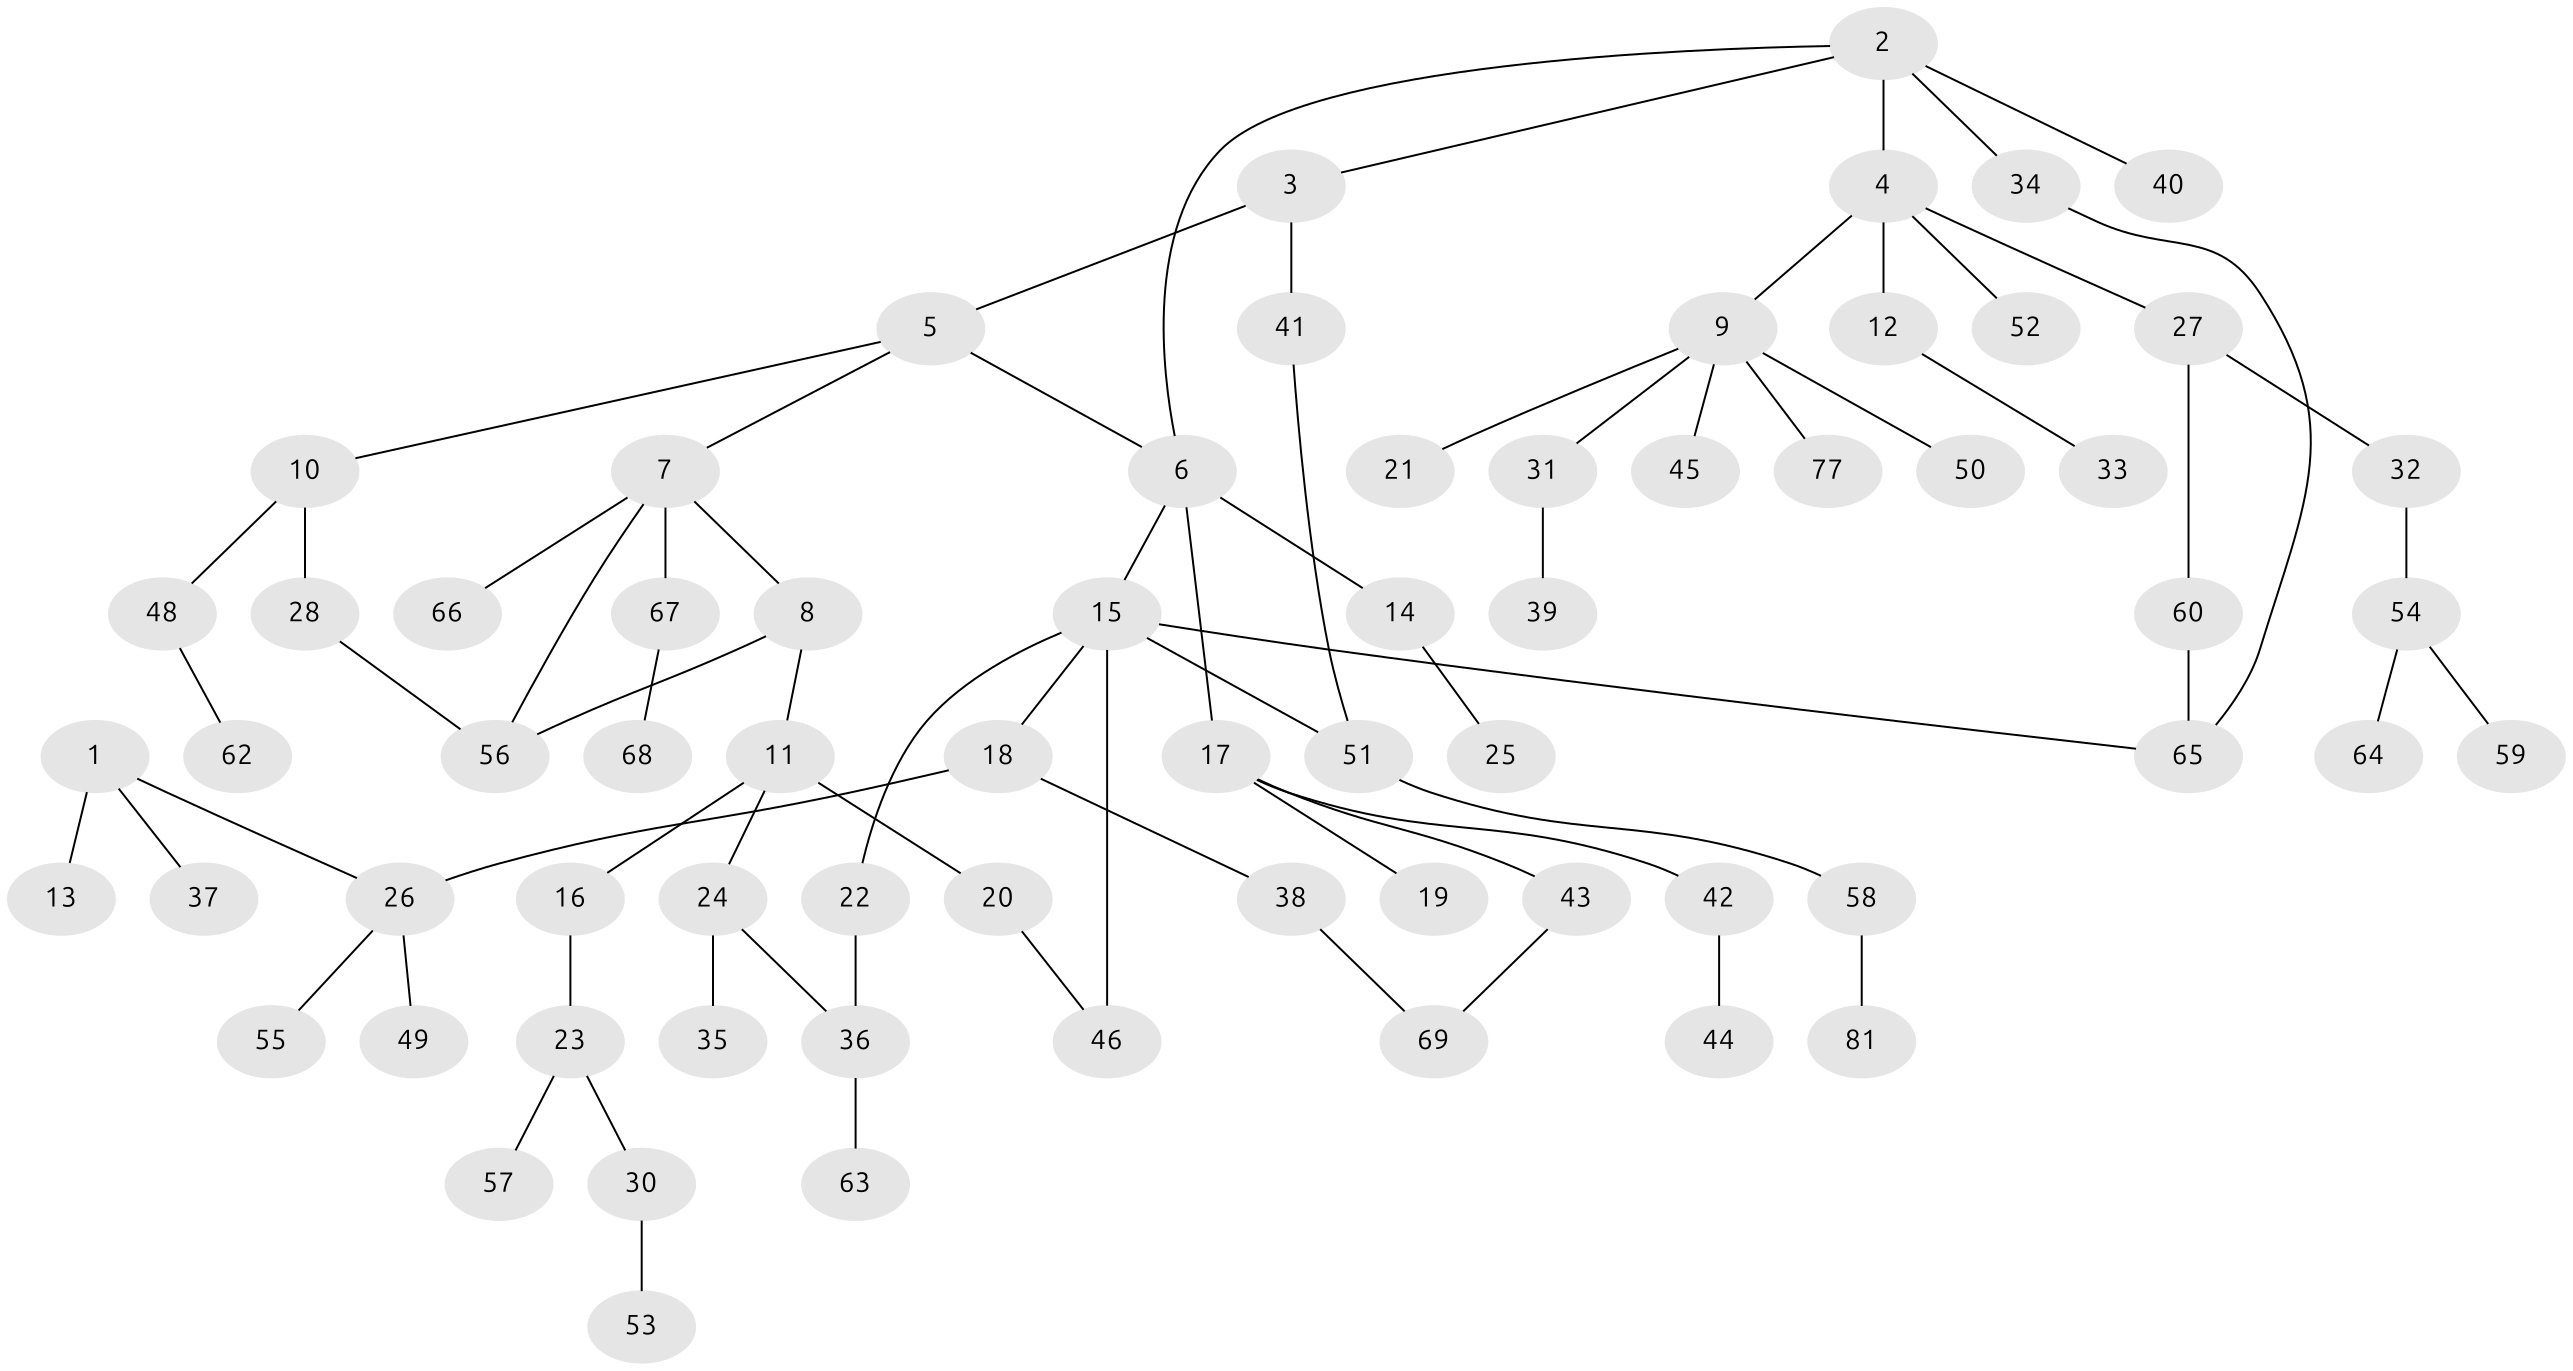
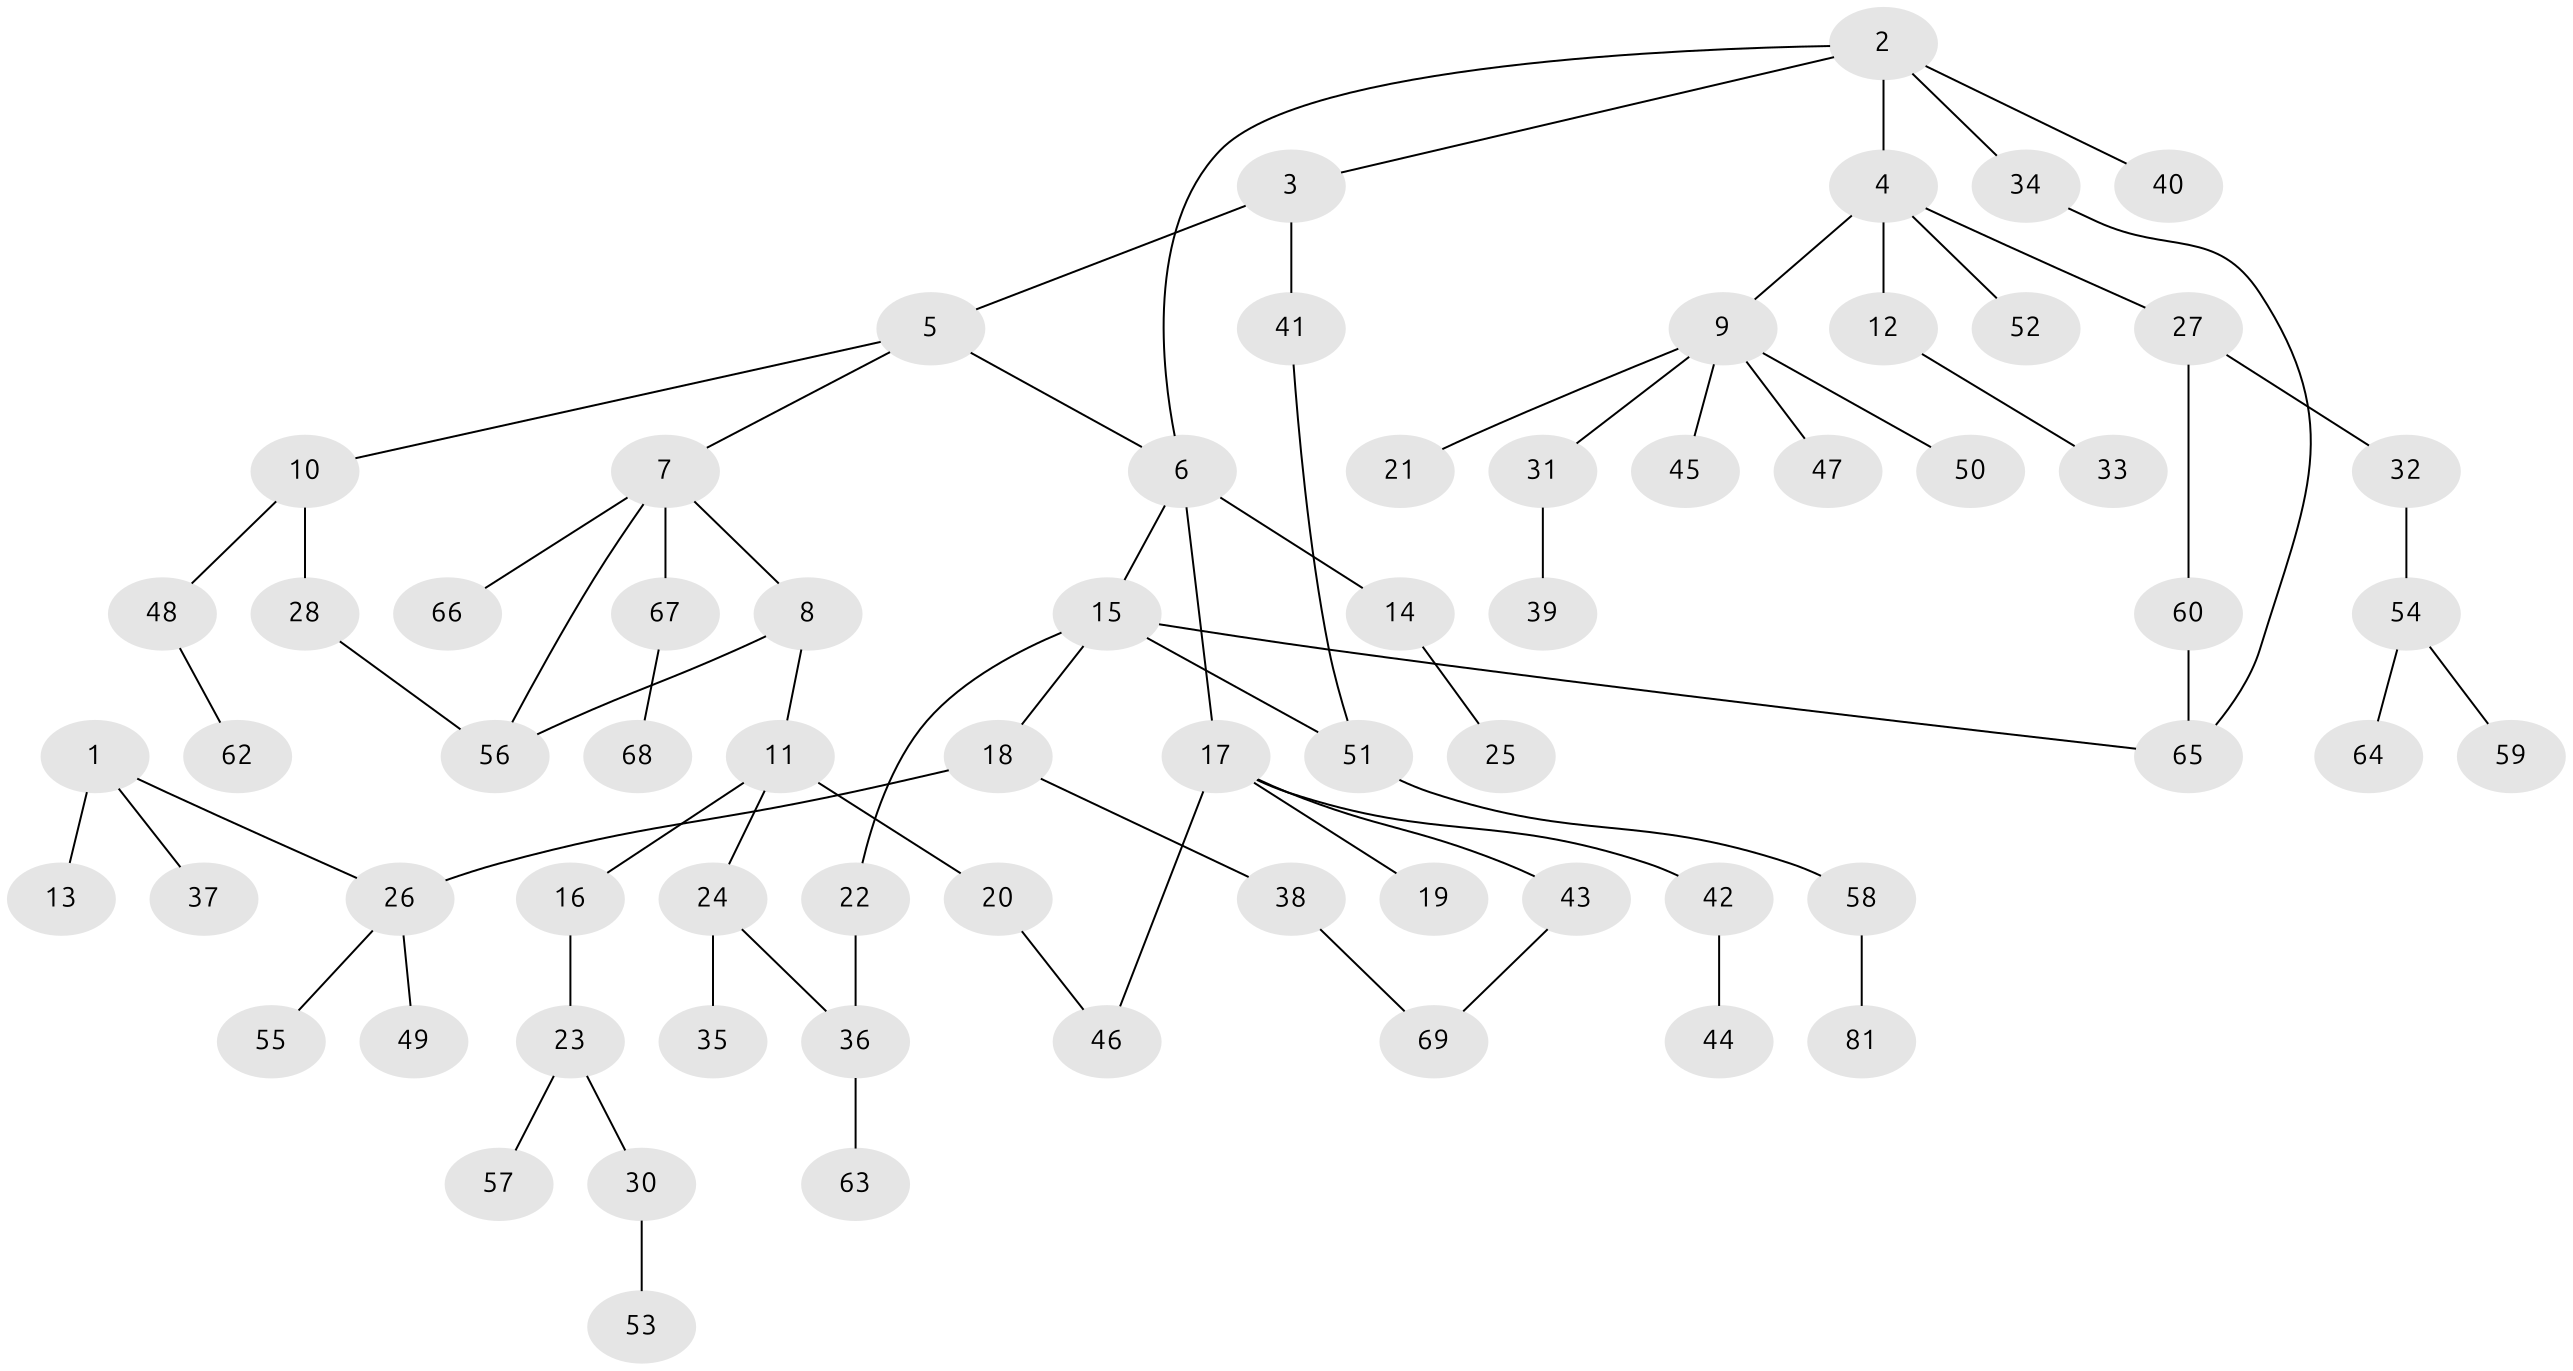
node "77": label "77" -> "47"
edge "15" -- "46": now "17" -- "46"
